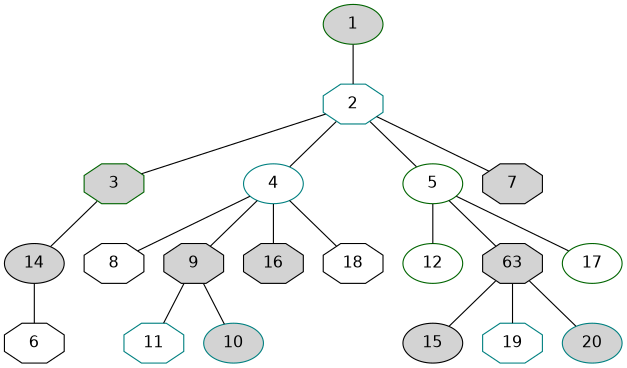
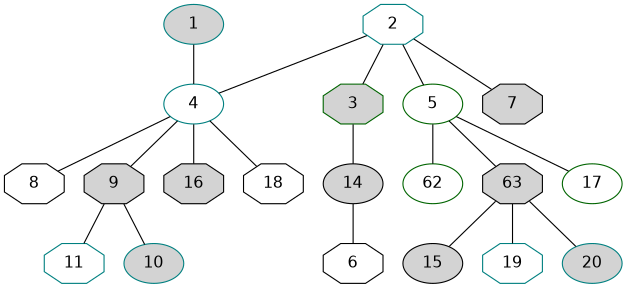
node "1": color darkgreen -> teal
edge "1" -- "2": now "1" -- "4"
node "12": label "12" -> "62"
